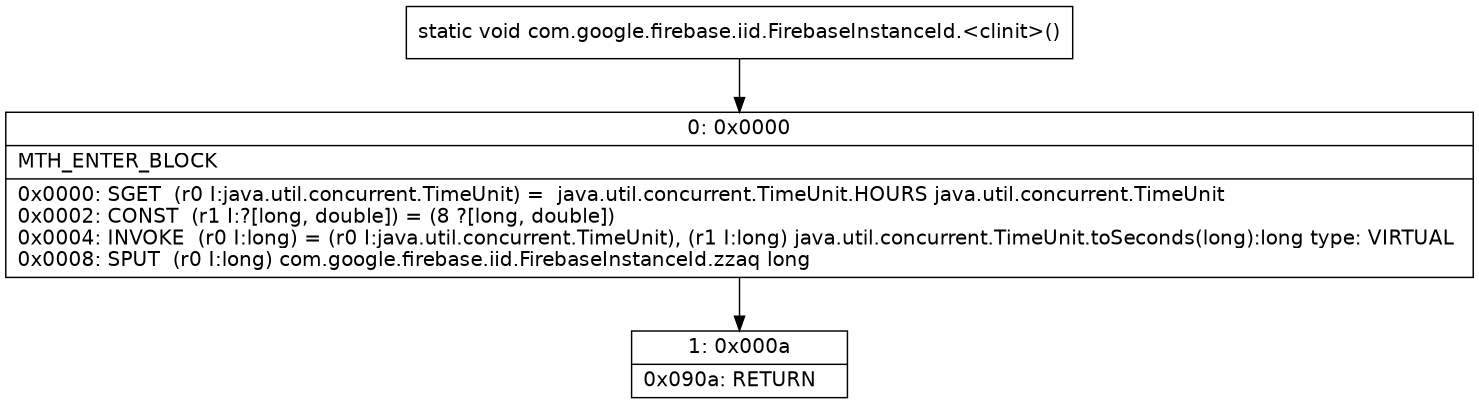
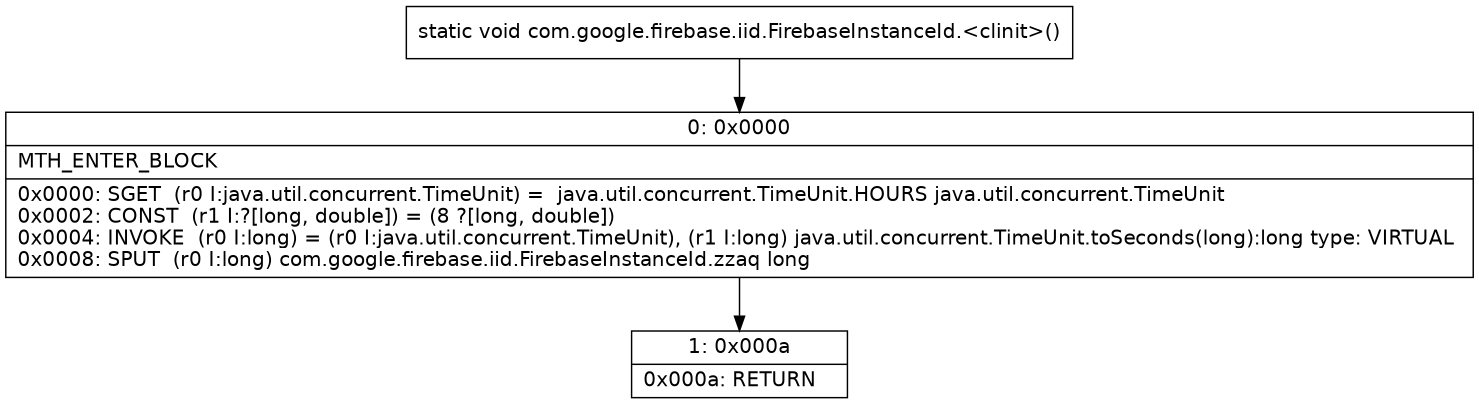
node "1: 0x000a": text "0x090a: RETURN" -> "0x000a: RETURN"
